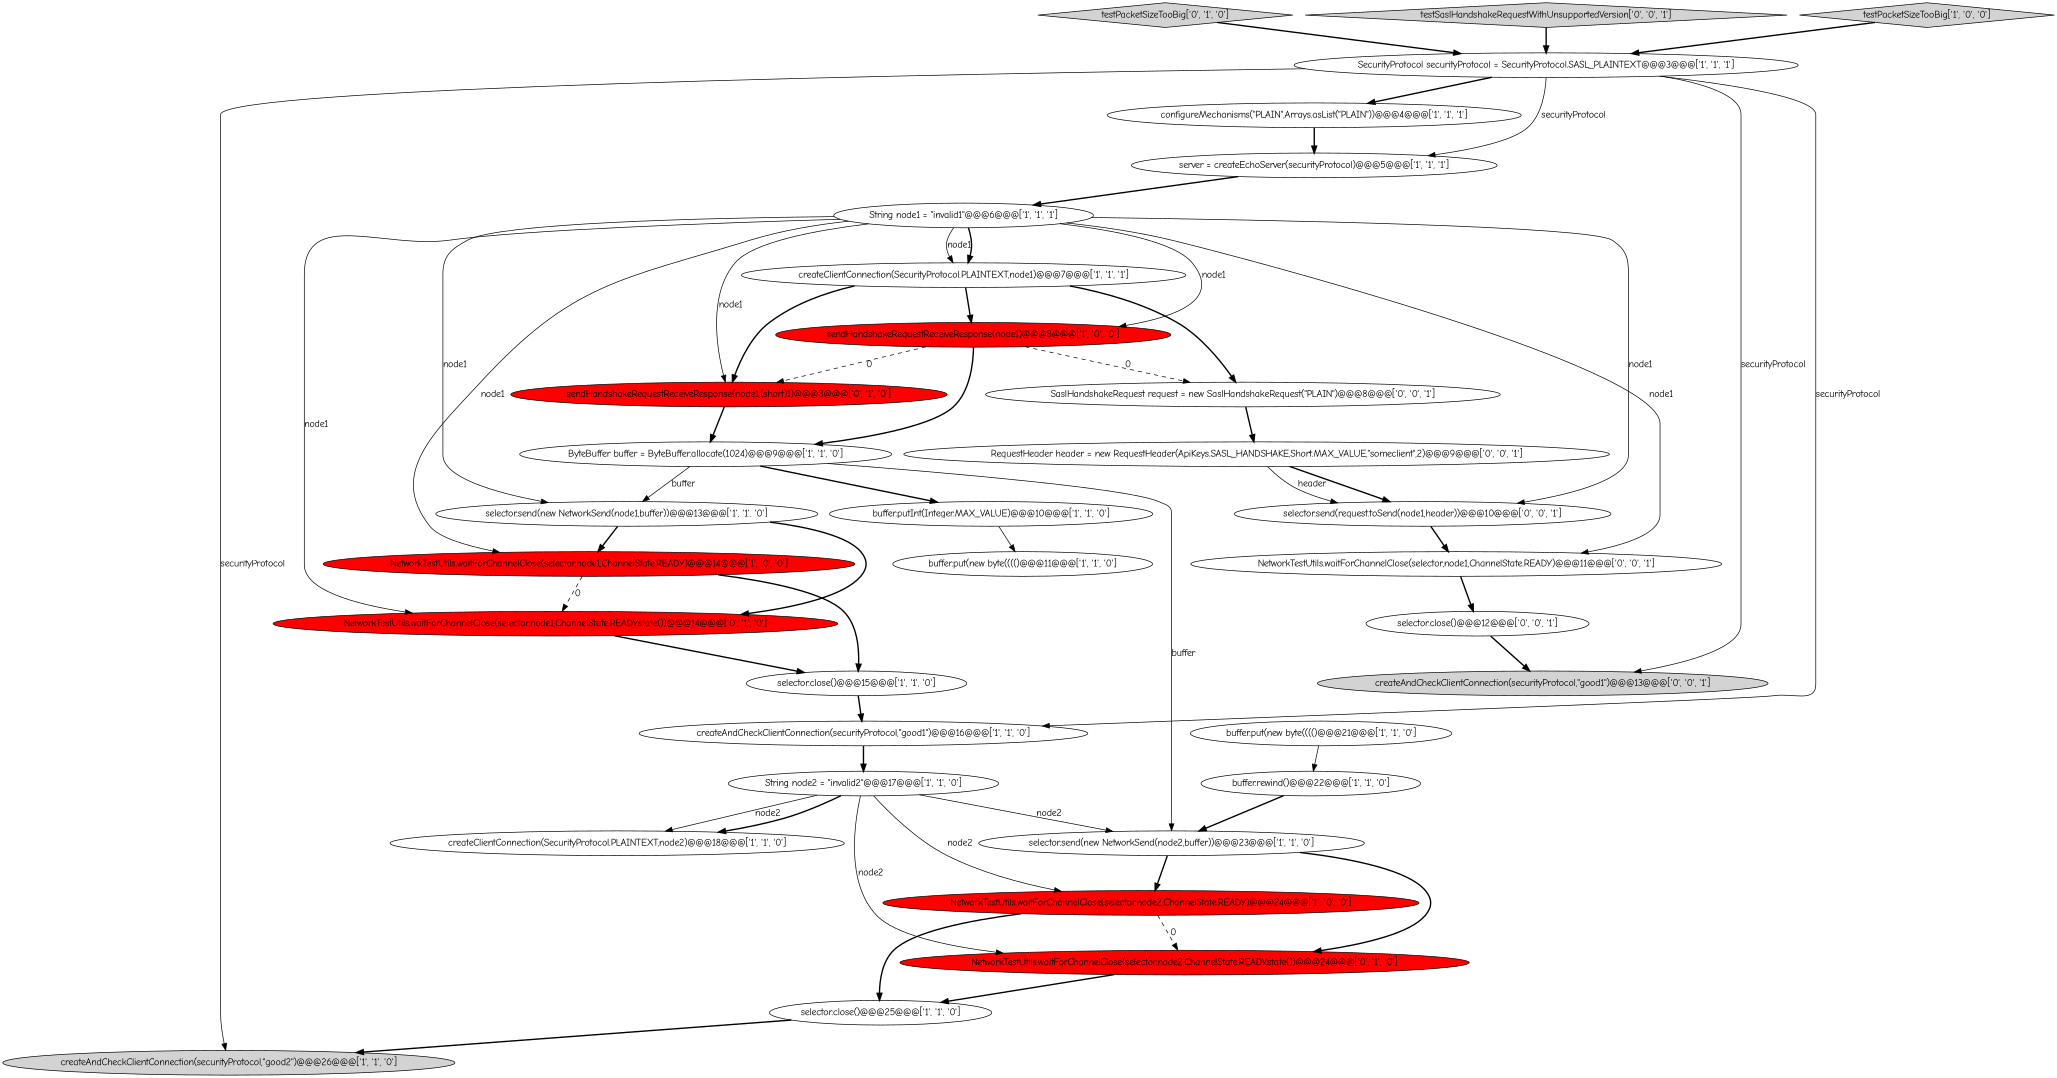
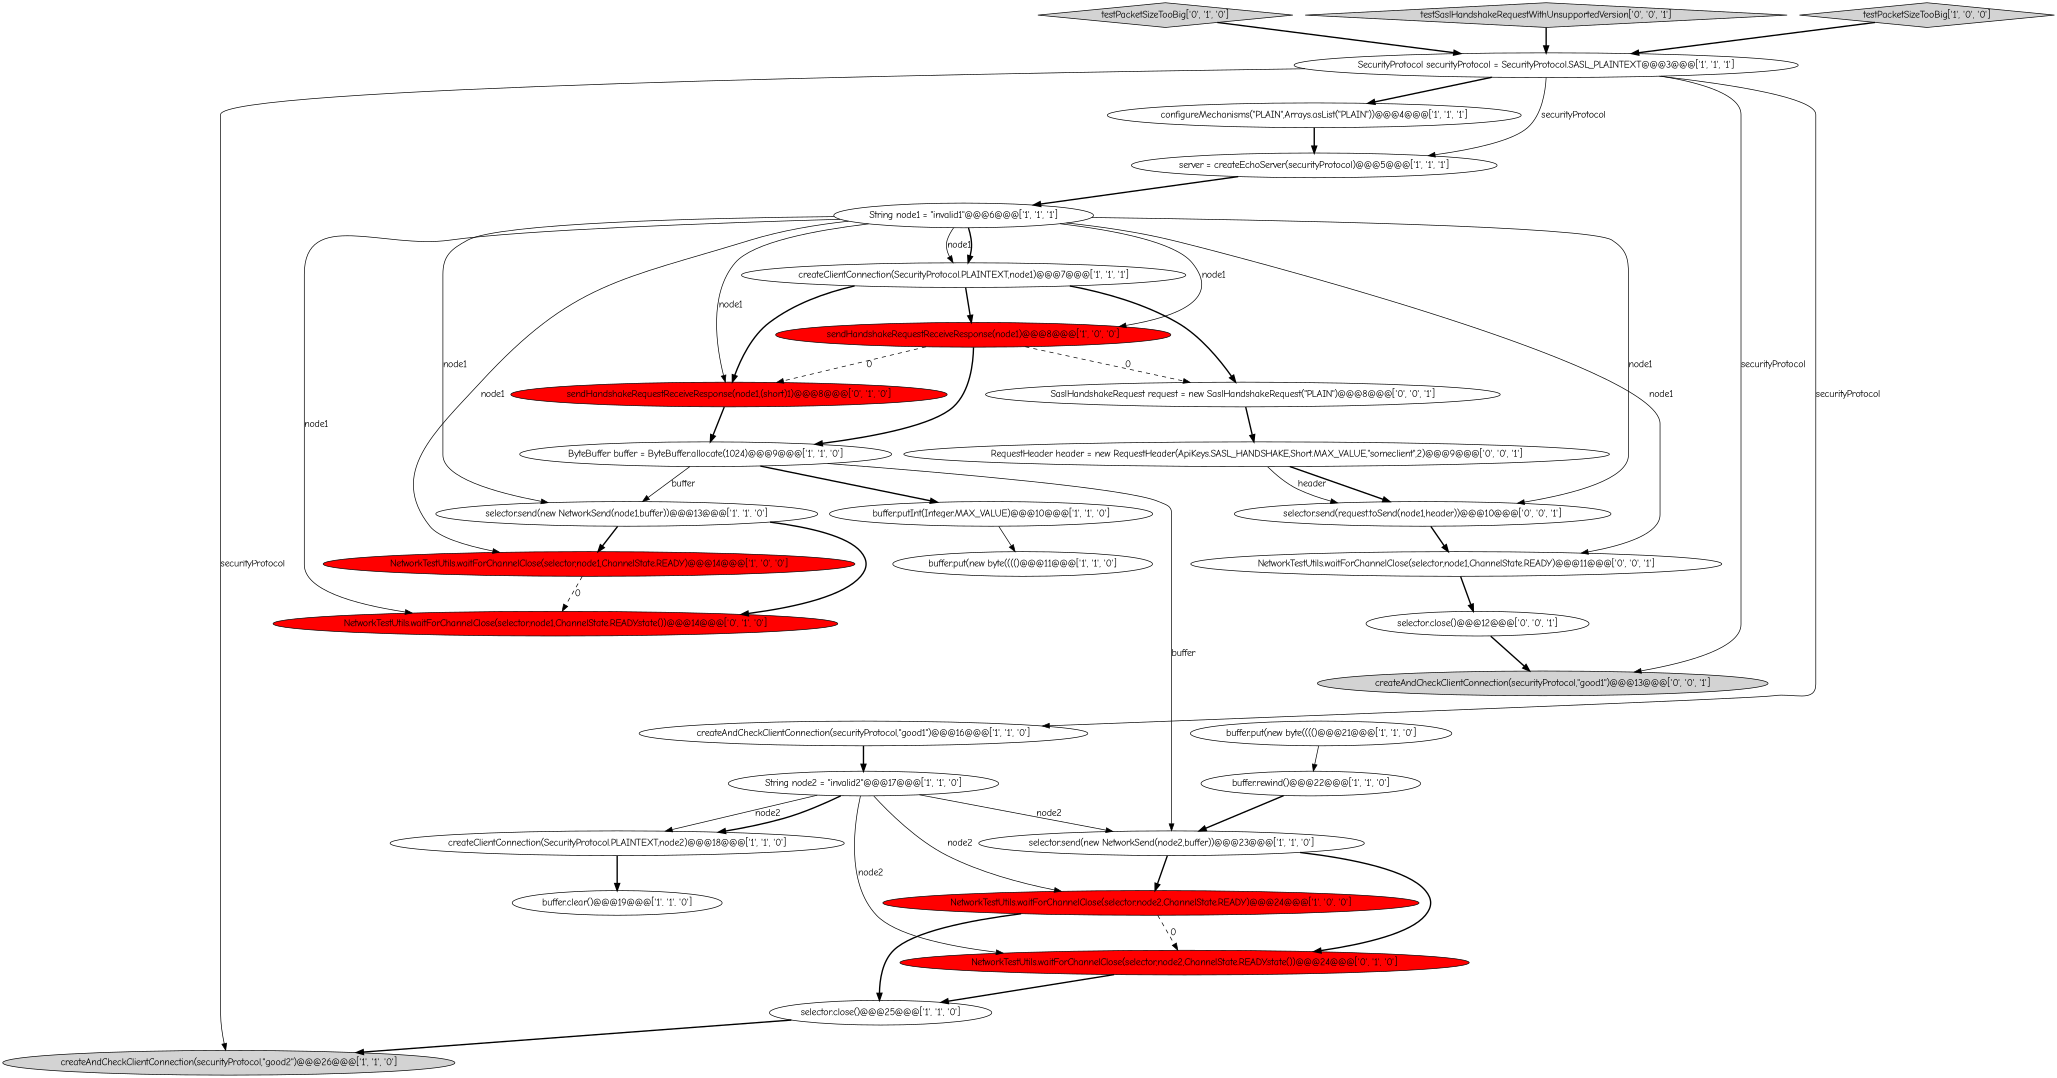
node "selector.close()@@@15@@@['1', '1', '0']": removed
node "buffer.clear()@@@19@@@['1', '1', '0']": added
